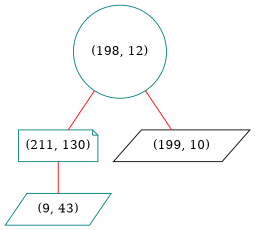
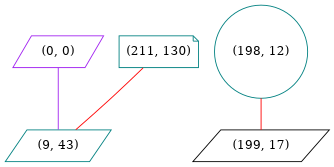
node "(0, 0)": added
edge "(198, 12)" -- "(211, 130)": removed
node "(199, 10)": label "(199, 10)" -> "(199, 17)"
